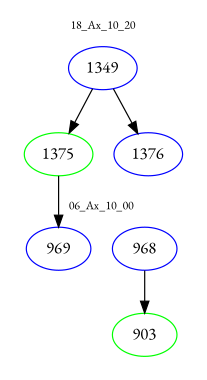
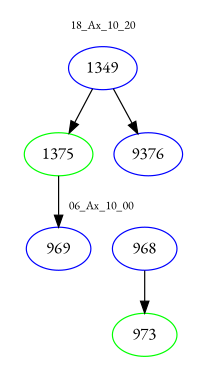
node "1376": label "1376" -> "9376"
node "903": label "903" -> "973"
